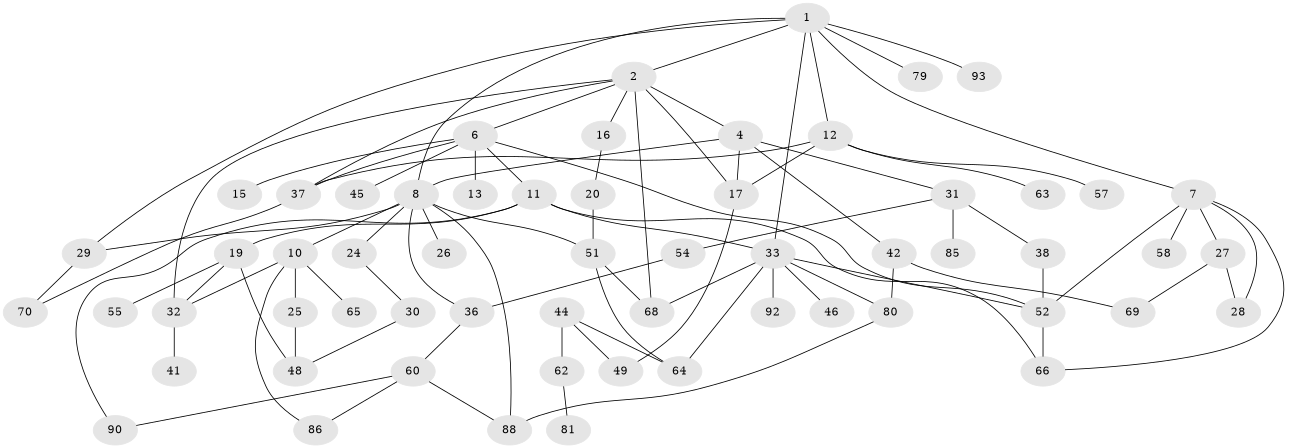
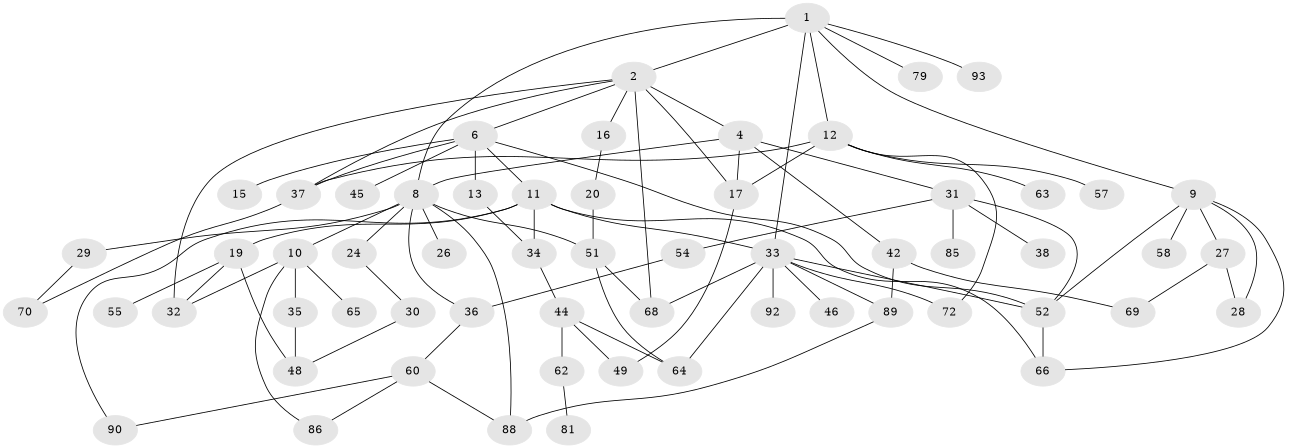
edge "1" -- "29": removed
node "7": label "7" -> "9"
node "34": added
edge "38" -- "52": now "31" -- "52"
node "25": label "25" -> "35"
node "80": label "80" -> "89"
node "72": added
node "41": removed
